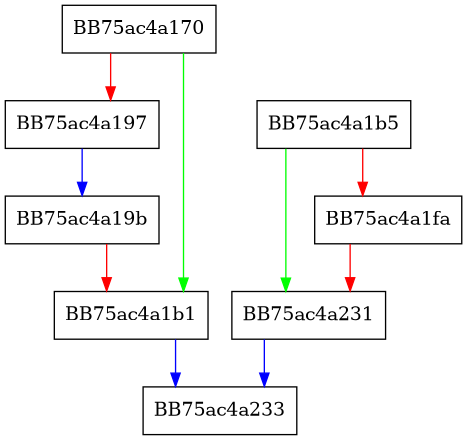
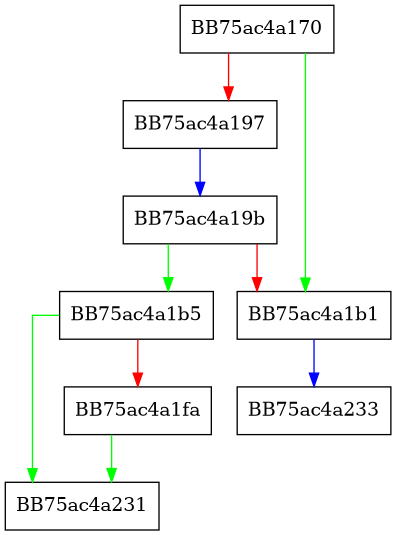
edge "BB75ac4a19b" -> "BB75ac4a1b5": added
edge "BB75ac4a1fa" -> "BB75ac4a231": color red -> green
edge "BB75ac4a231" -> "BB75ac4a233": removed
